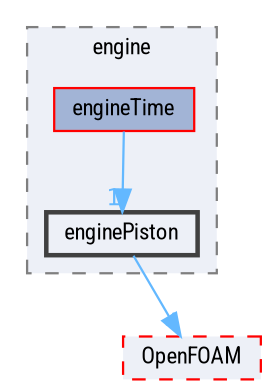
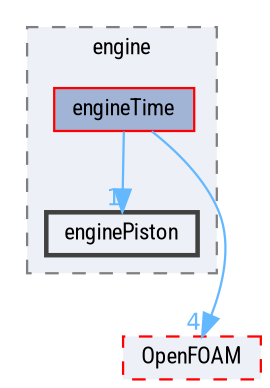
edge "enginePiston" -> "OpenFOAM": now "engineTime" -> "OpenFOAM"
